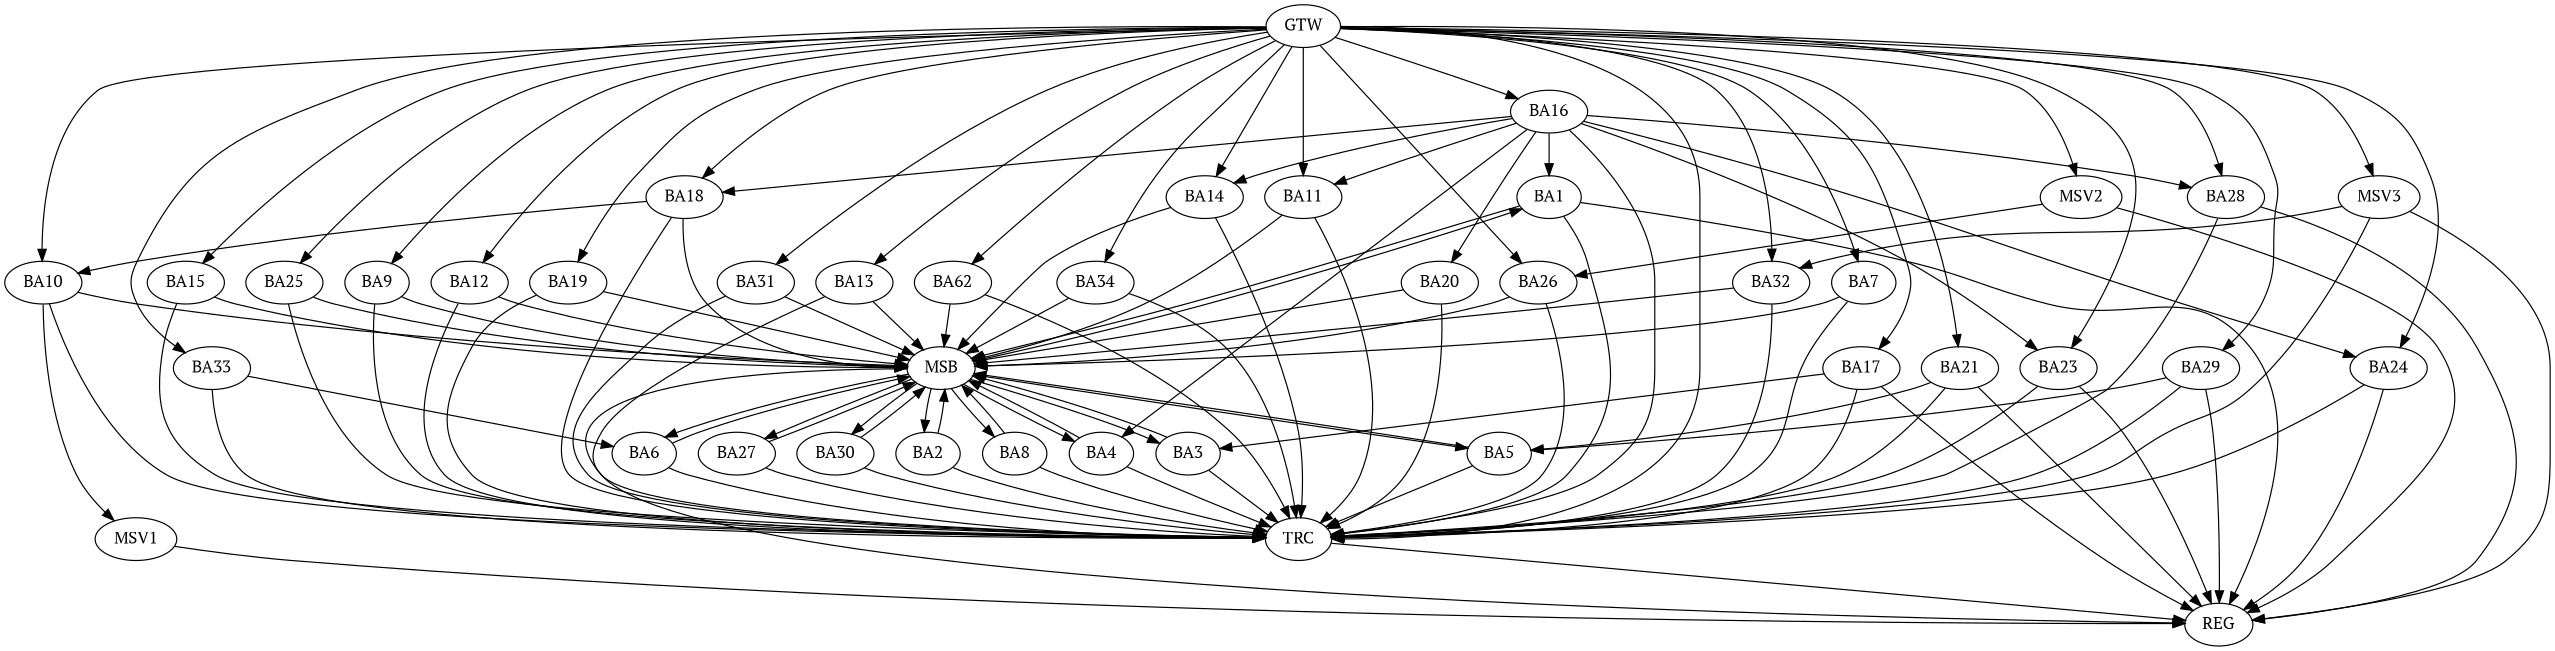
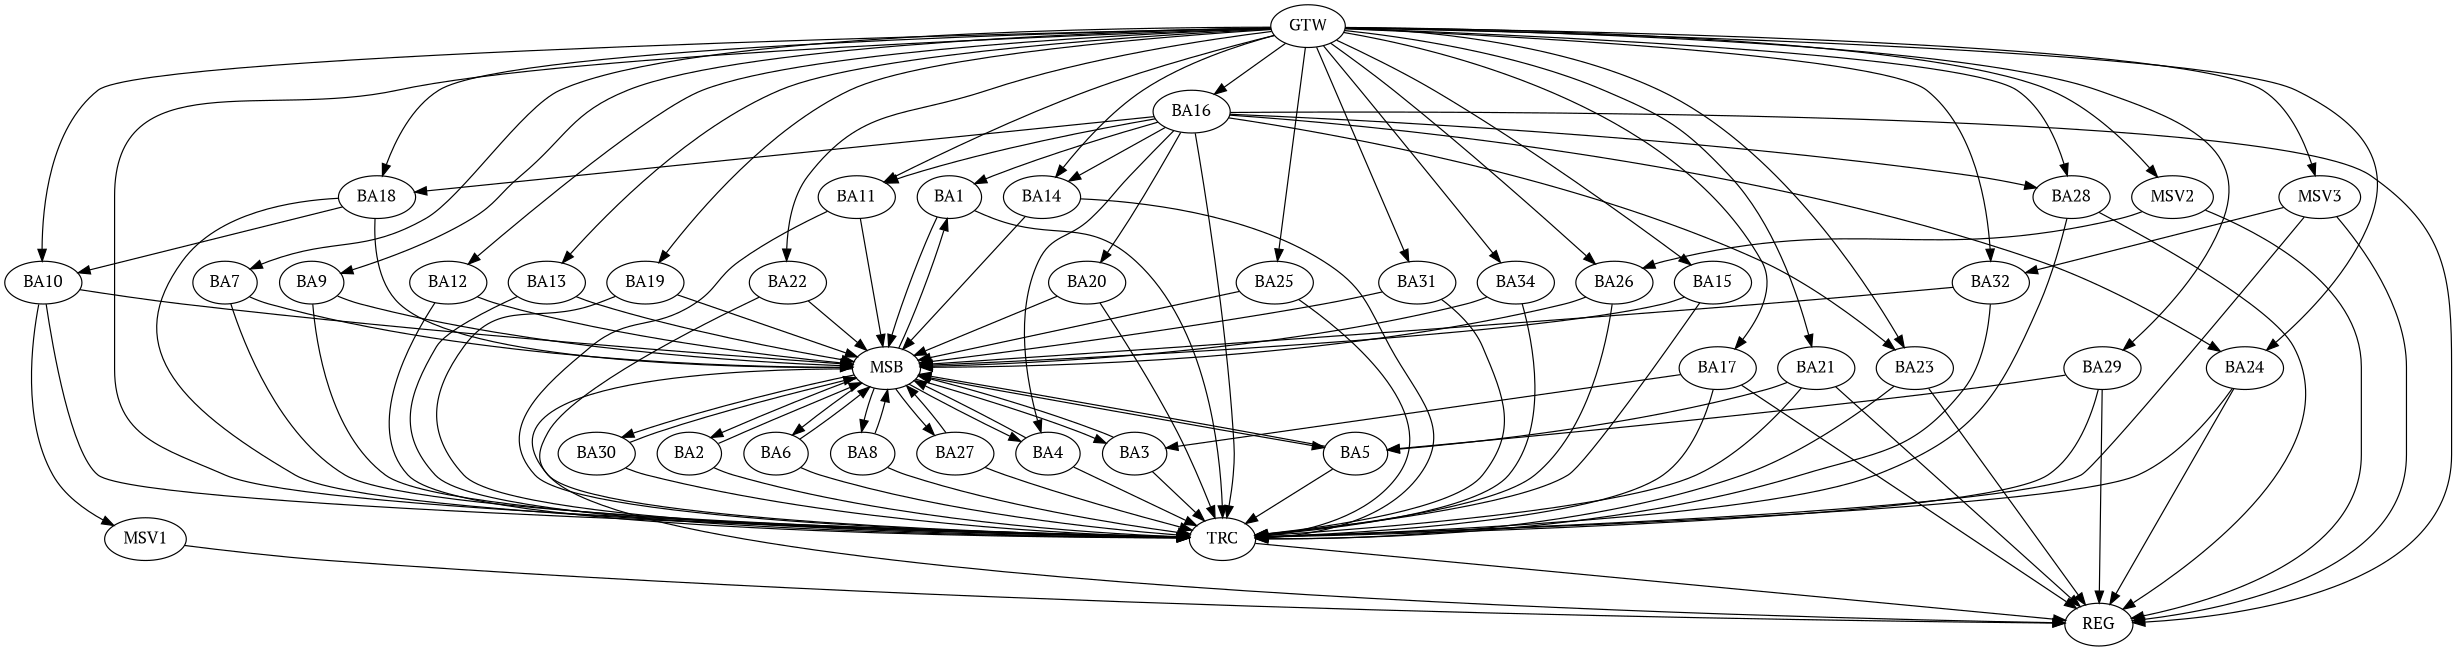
node "BA62": label "BA62" -> "BA22"
edge "BA1" -> "REG": now "BA16" -> "REG"
node "BA33": removed
